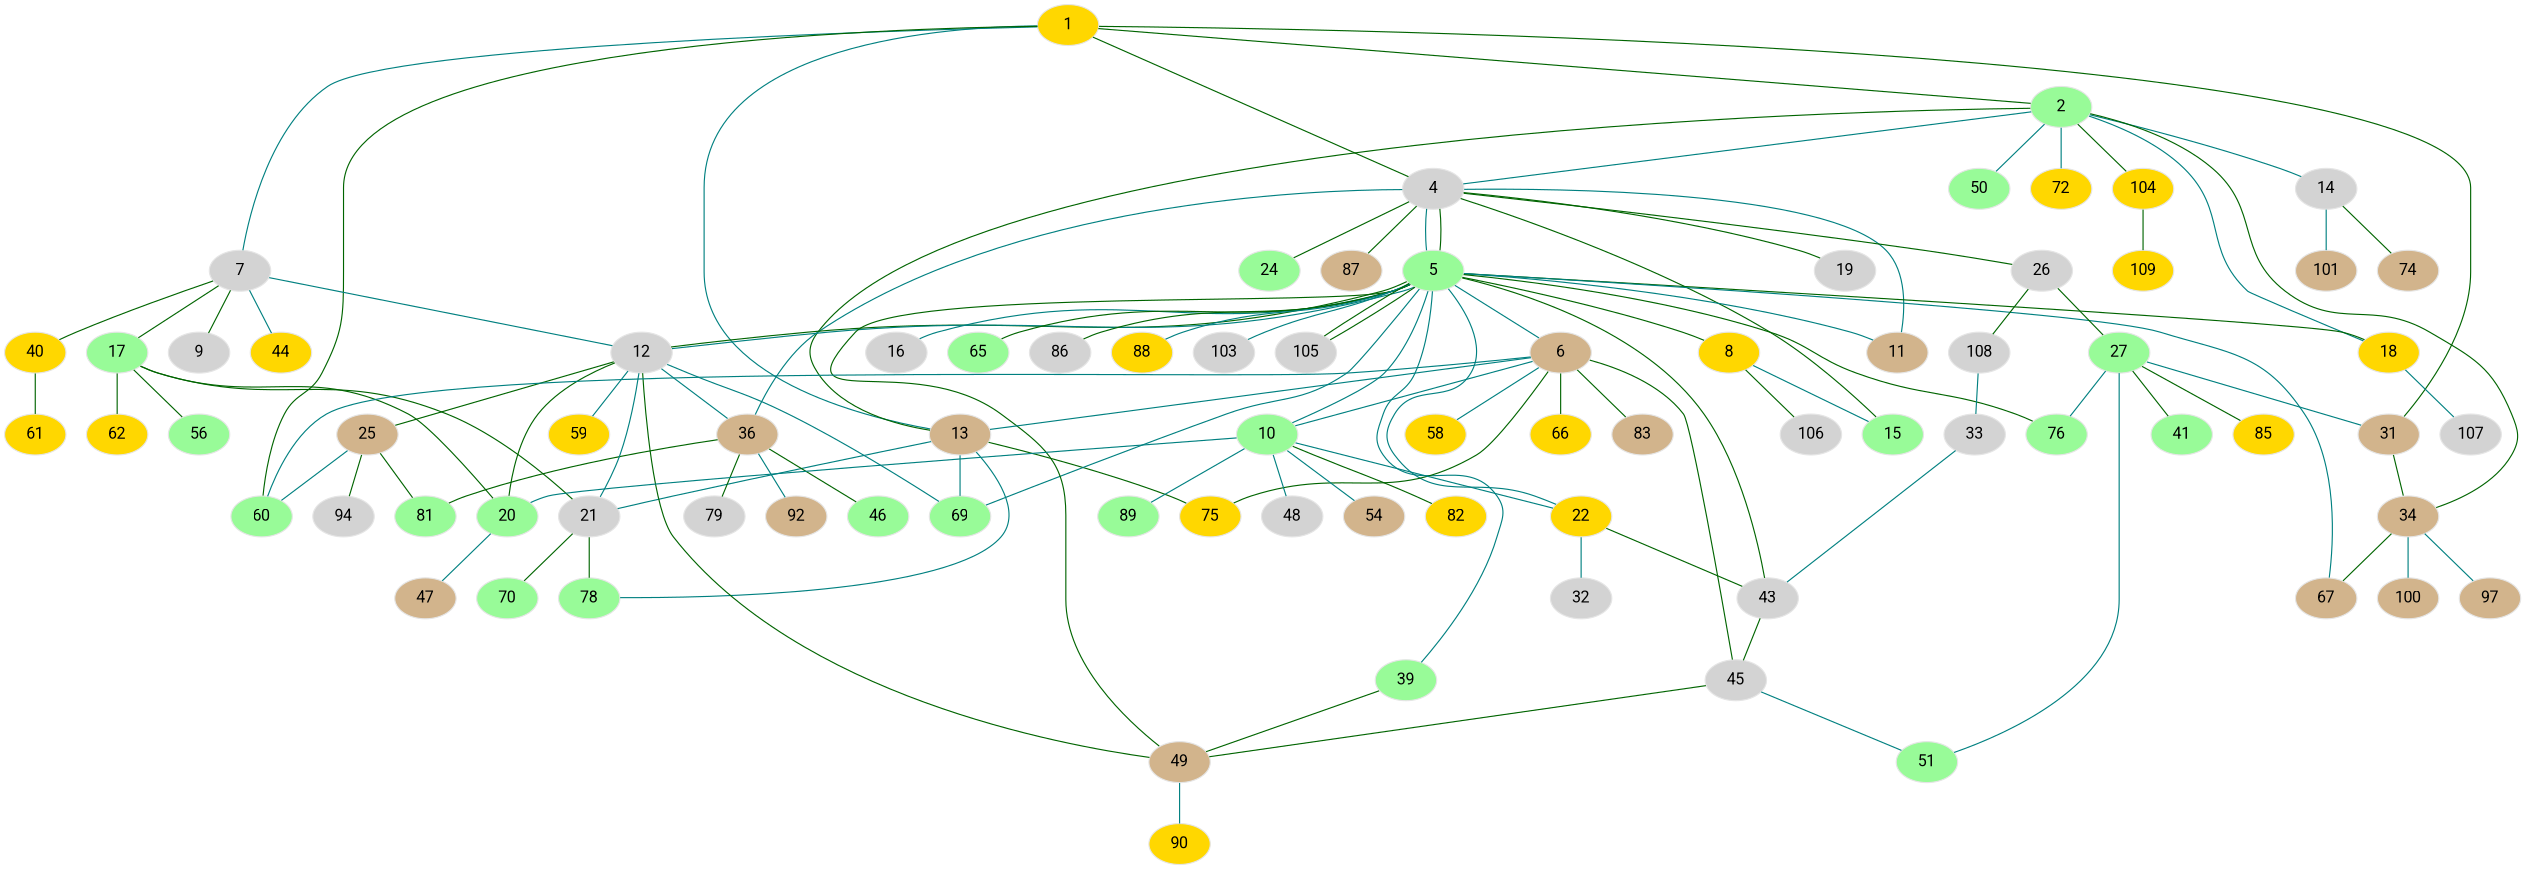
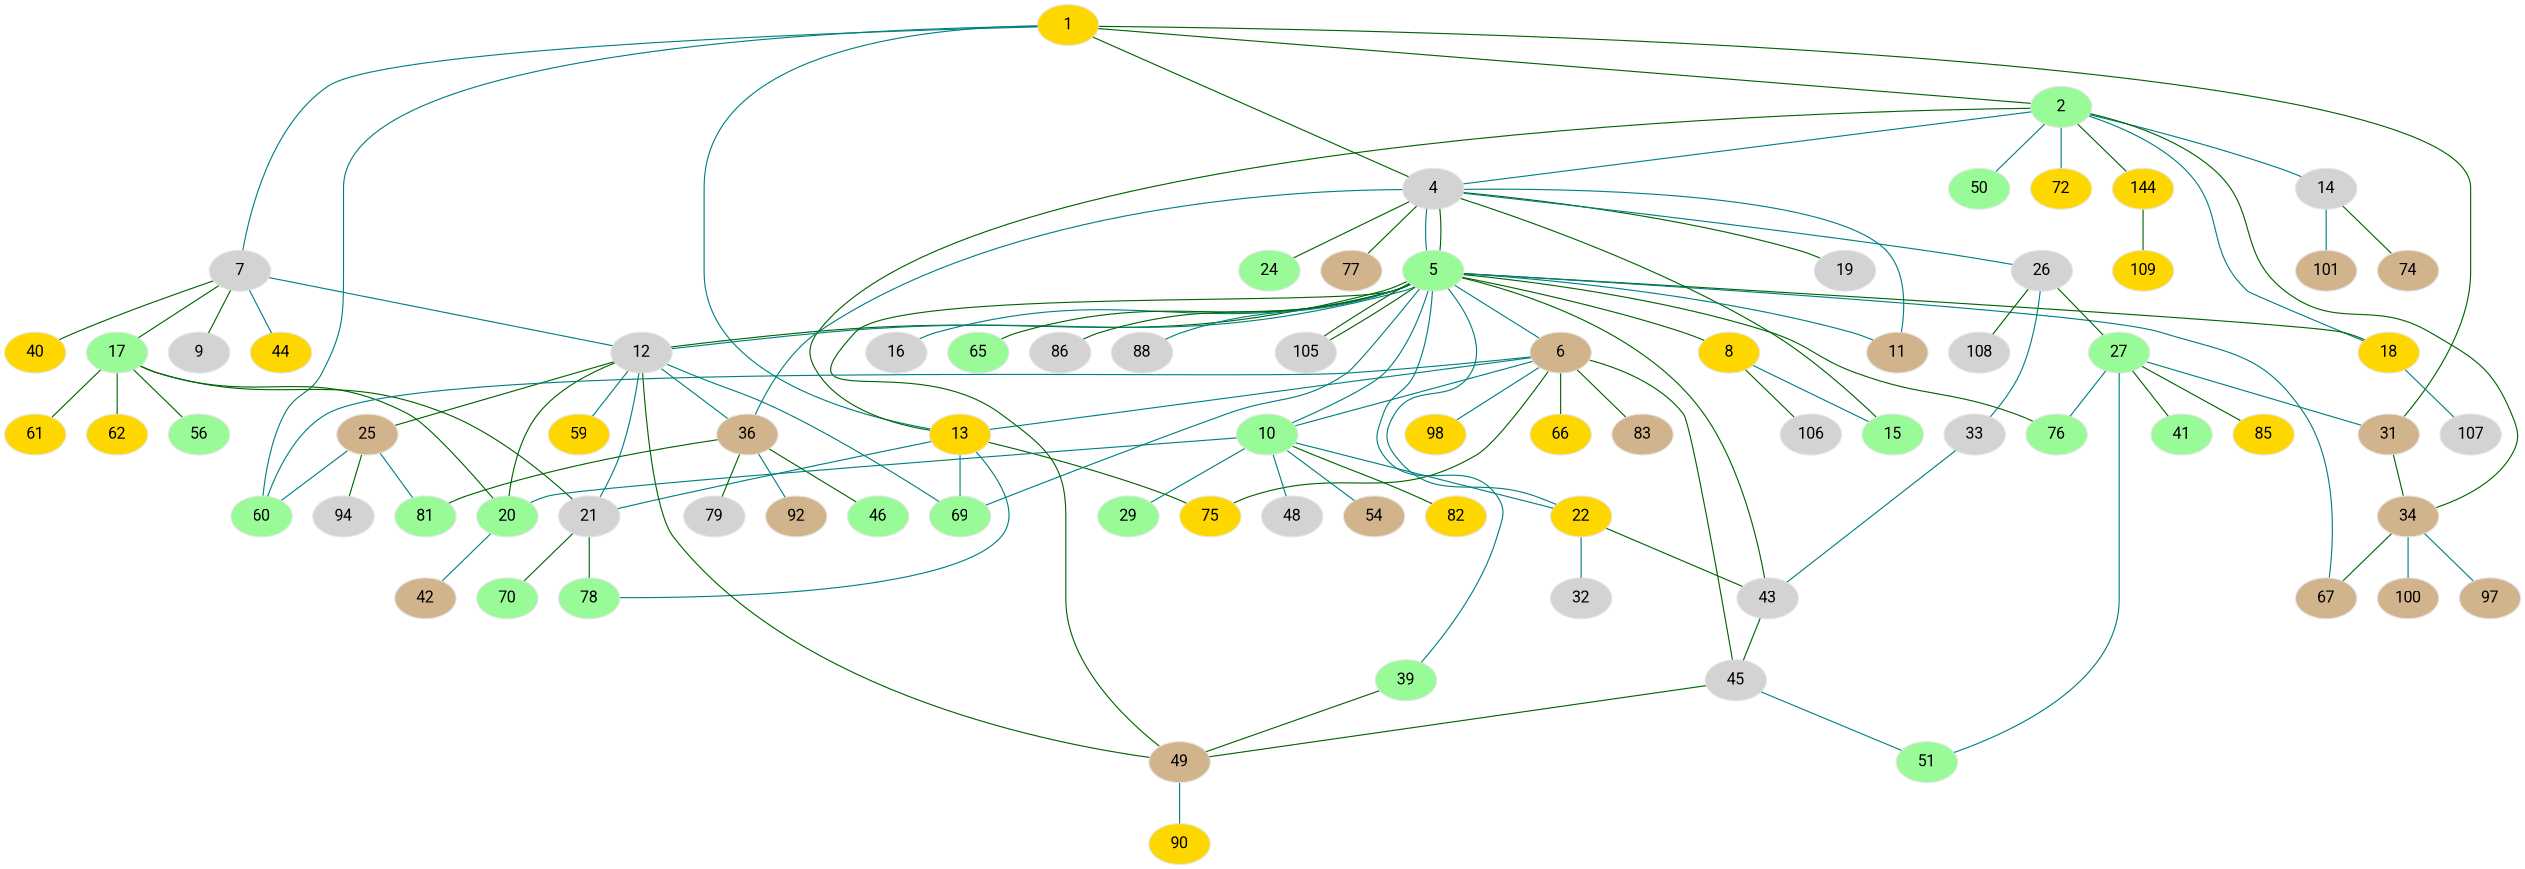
edge "1" -- "60": color darkgreen -> teal
node "104": label "104" -> "144"
edge "4" -- "26": color darkgreen -> teal
node "87": label "87" -> "77"
node "88": fillcolor gold -> lightgrey
node "103": removed
edge "40" -- "61": now "17" -- "61"
edge "108" -- "33": now "26" -- "33"
node "13": fillcolor tan -> gold
node "58": label "58" -> "98"
edge "25" -- "81": color darkgreen -> teal
node "89": label "89" -> "29"
node "47": label "47" -> "42"
